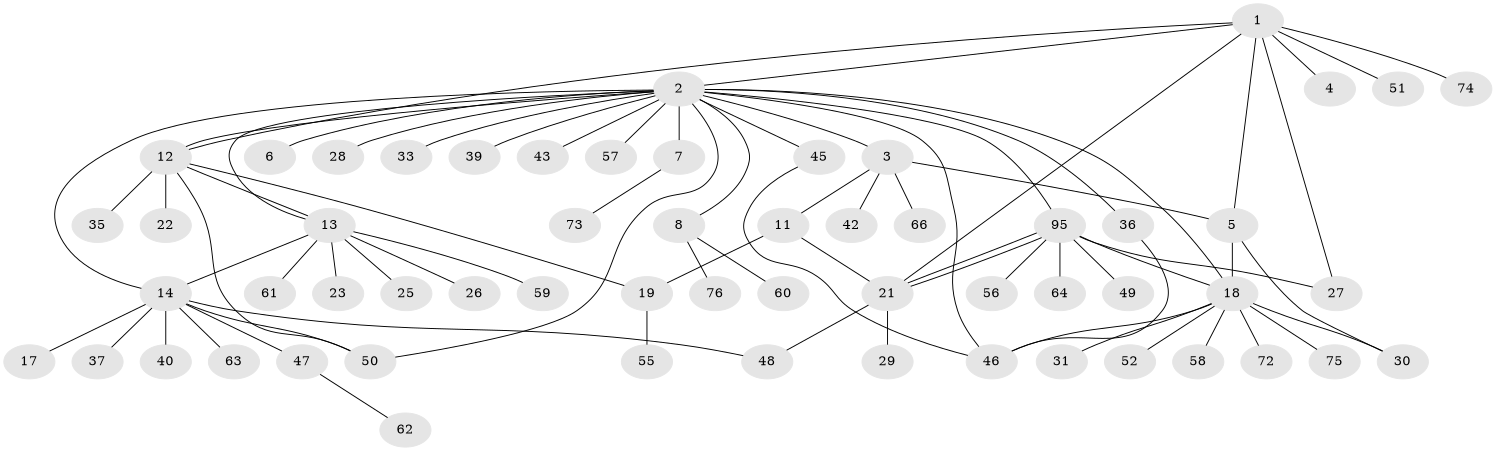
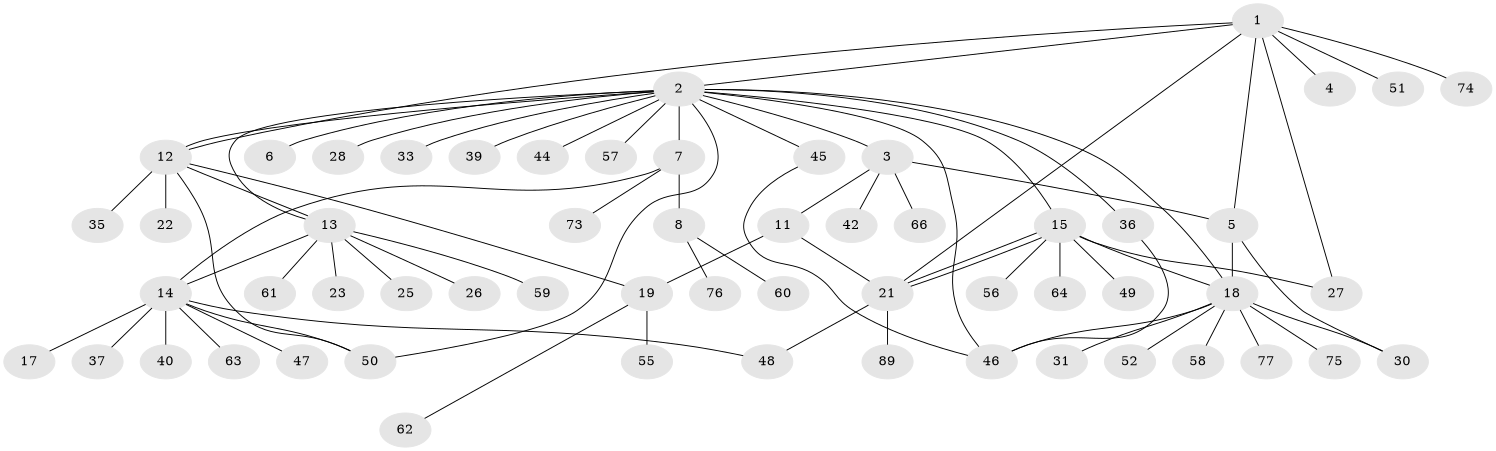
edge "2" -- "14": now "7" -- "14"
node "43": label "43" -> "44"
edge "2" -- "8": now "7" -- "8"
node "95": label "95" -> "15"
node "29": label "29" -> "89"
node "72": label "72" -> "77"
edge "47" -- "62": now "19" -- "62"
